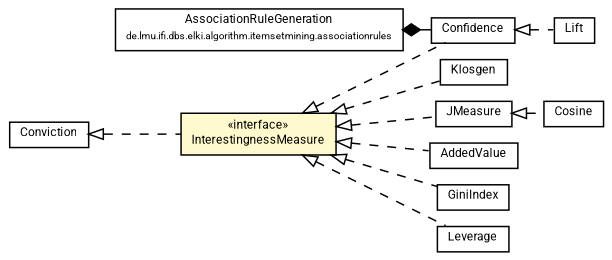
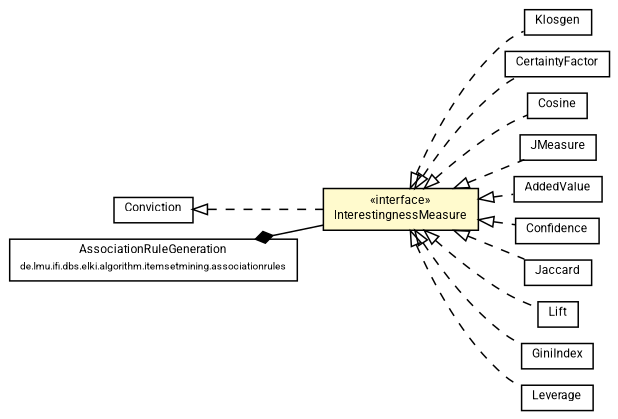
edge "Confidence" -> "AssociationRuleGeneration": now "InterestingnessMeasure" -> "AssociationRuleGeneration"
edge "Lift" -> "Confidence": now "Lift" -> "InterestingnessMeasure"
node "CertaintyFactor": added
edge "Cosine" -> "JMeasure": now "Cosine" -> "InterestingnessMeasure"
node "Jaccard": added
